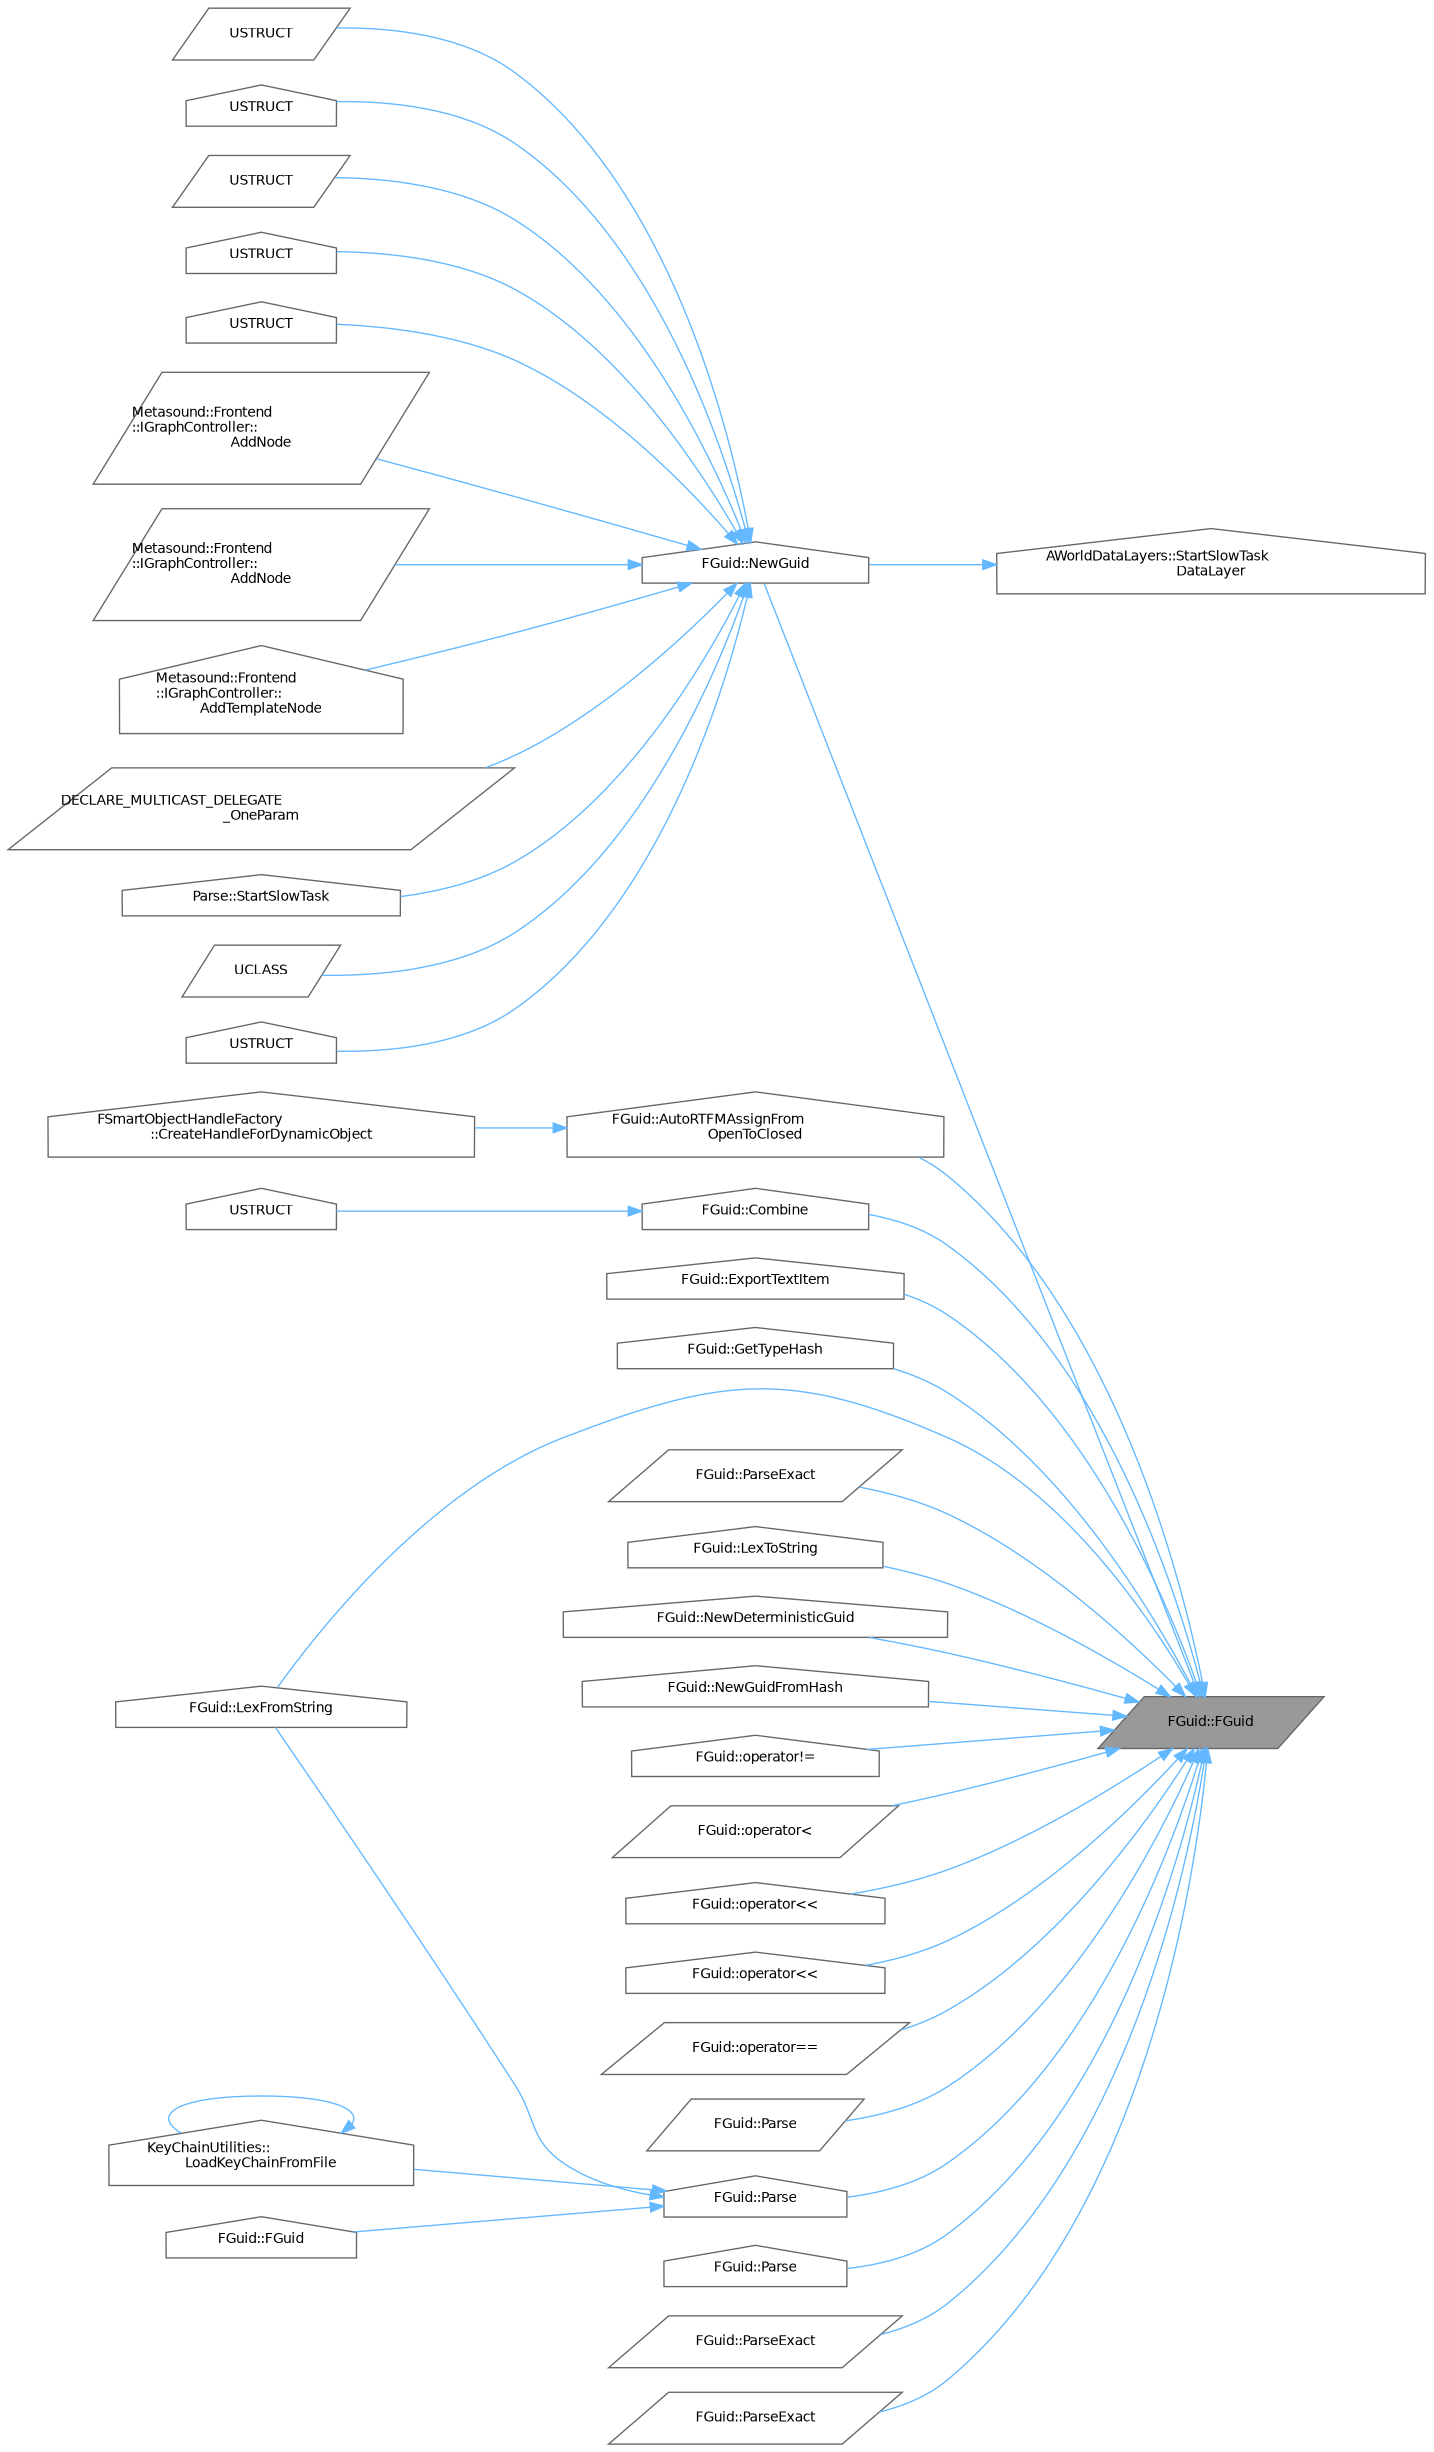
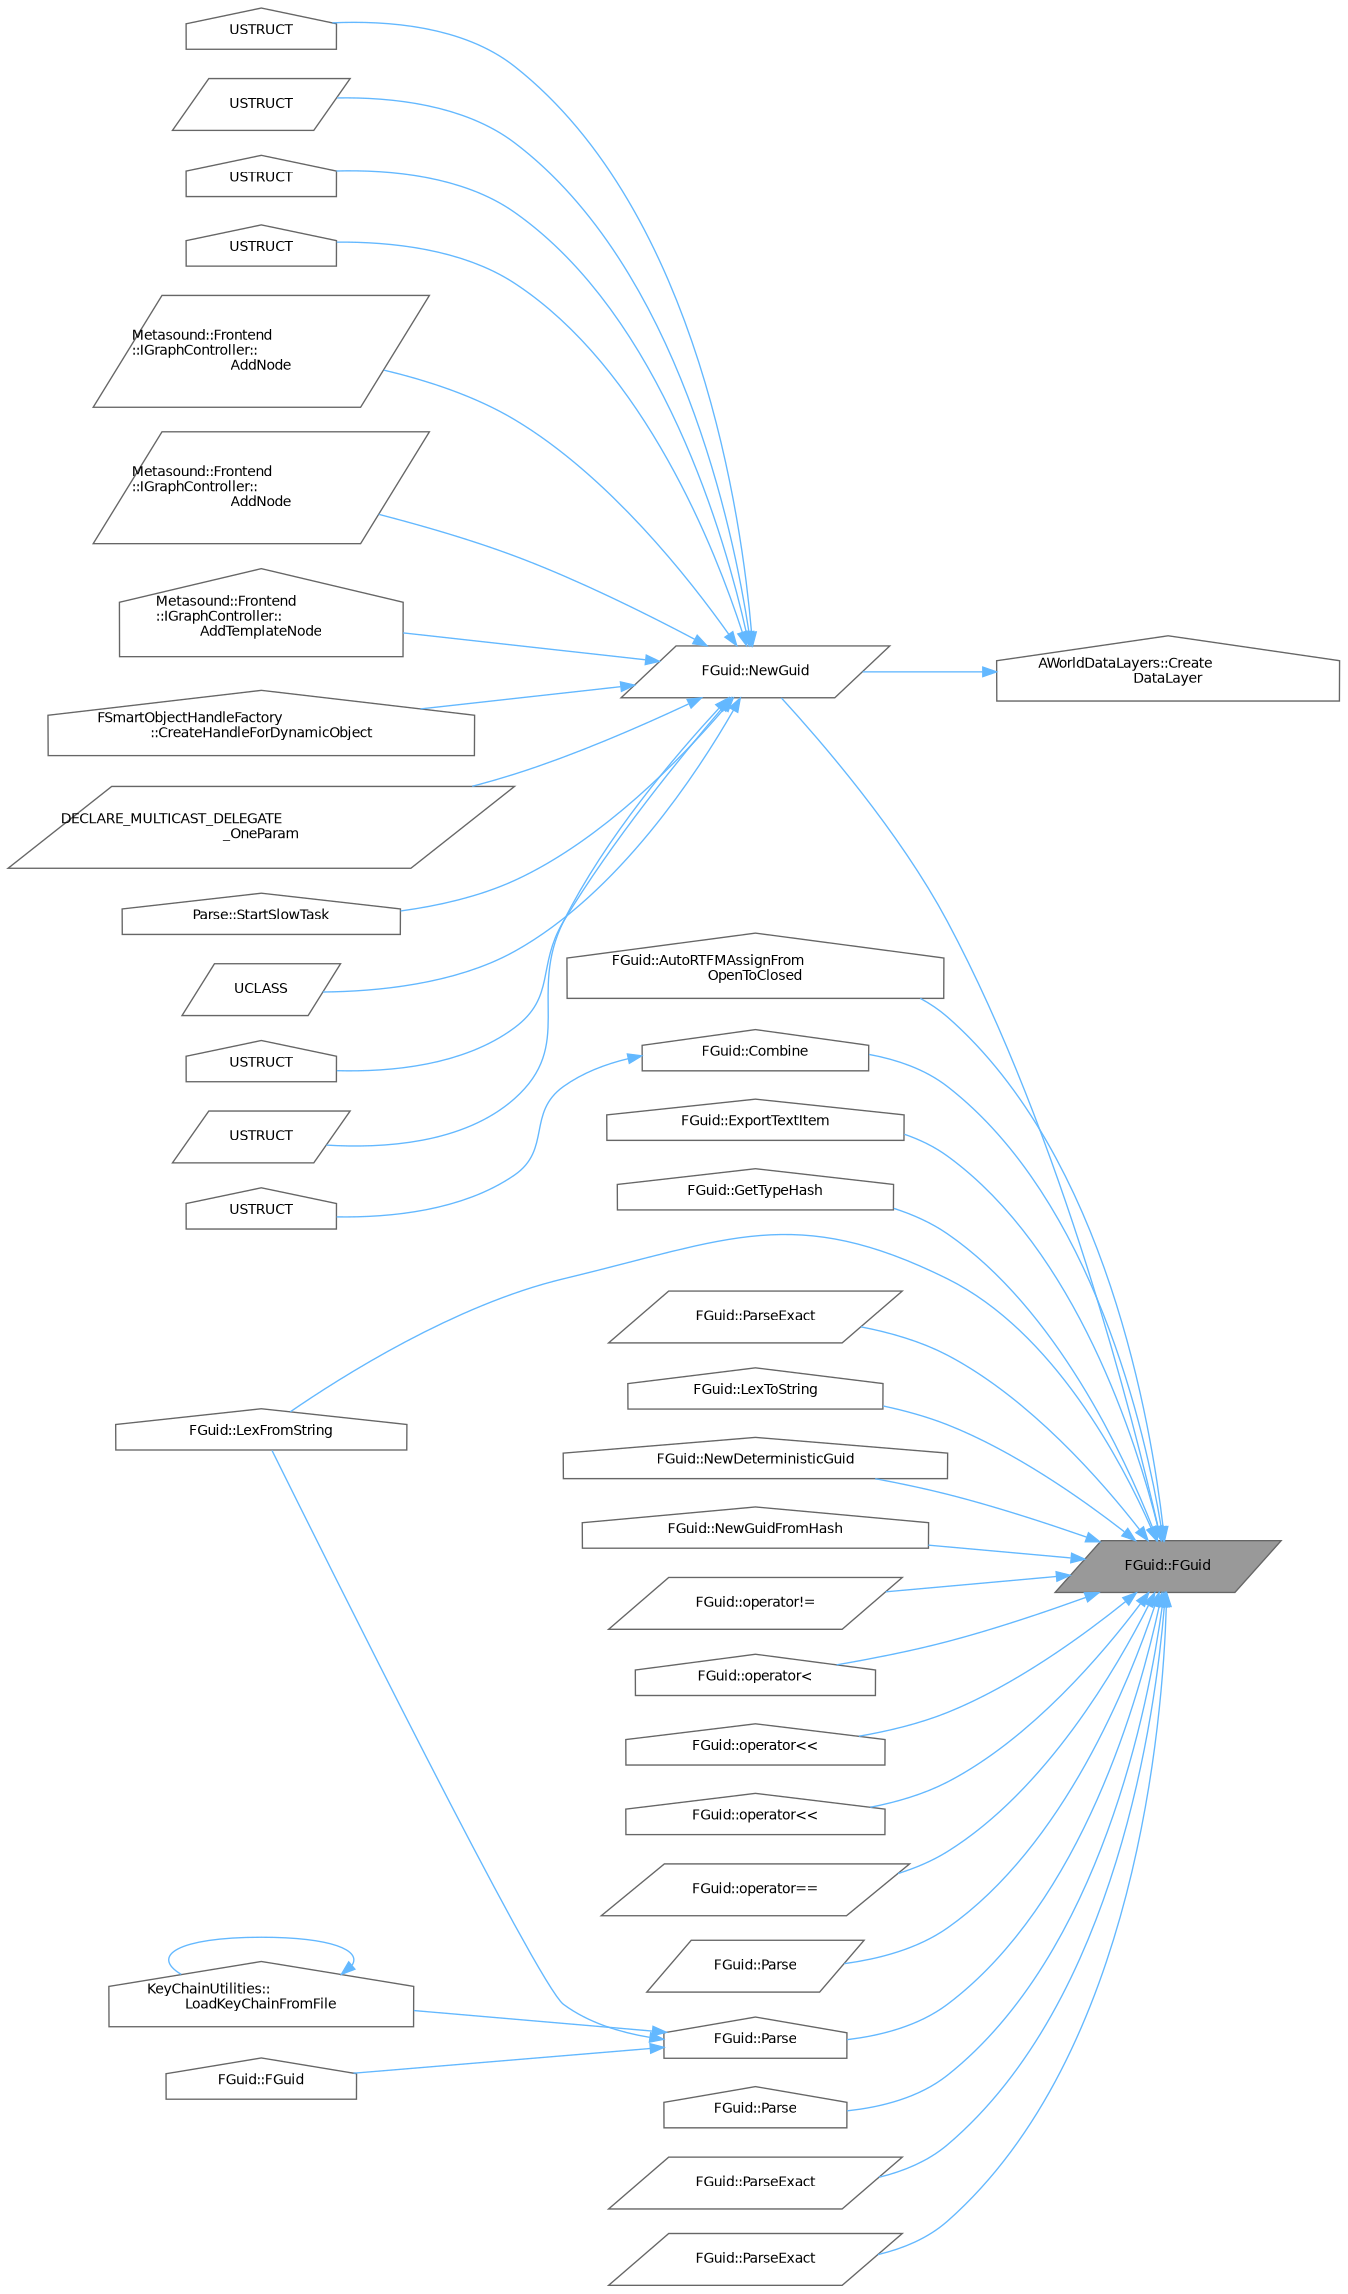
node "FGuid::NewGuid": shape house -> parallelogram
node "AWorldDataLayers::StartSlowTask DataLayer": label "AWorldDataLayers::StartSlowTask DataLayer" -> "AWorldDataLayers::Create DataLayer"
edge "FSmartObjectHandleFactory ::CreateHandleForDynamicObject" -> "FGuid::AutoRTFMAssignFrom OpenToClosed": now "FSmartObjectHandleFactory ::CreateHandleForDynamicObject" -> "FGuid::NewGuid"
node "FGuid::operator!=": shape house -> parallelogram
node "FGuid::operator<": shape parallelogram -> house
